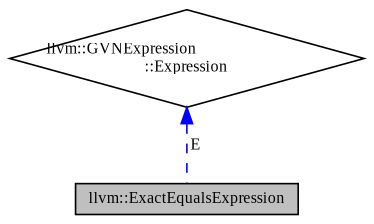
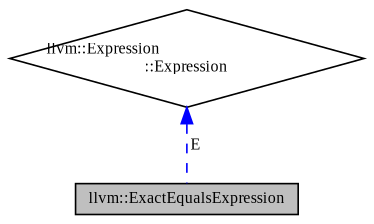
node "llvm::GVNExpression ::Expression": label "llvm::GVNExpression ::Expression" -> "llvm::Expression ::Expression"
